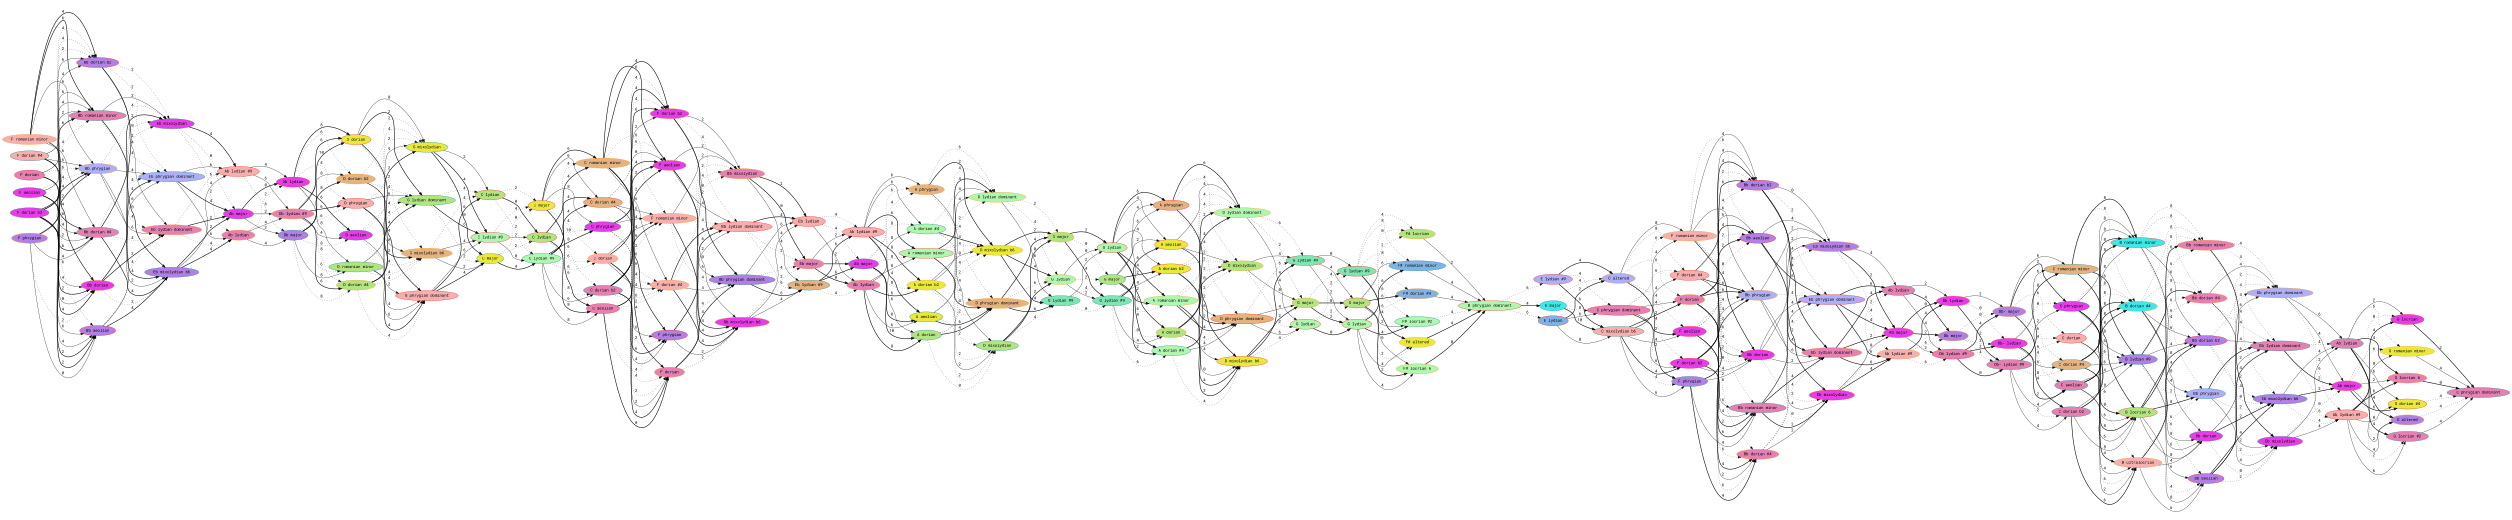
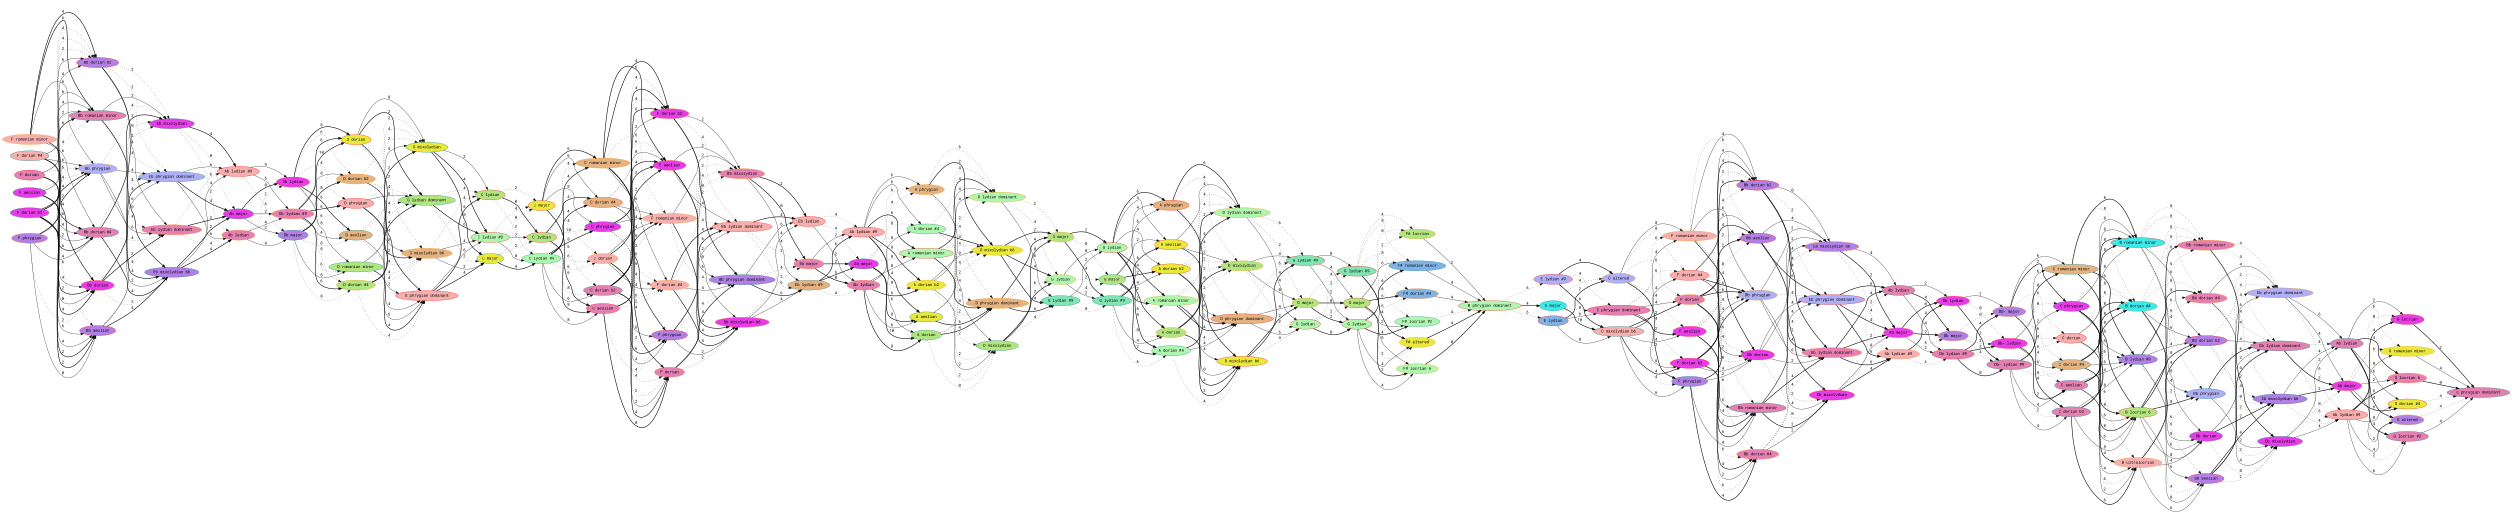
node "D aeolian": fillcolor #e93ce9 -> #e5b380
